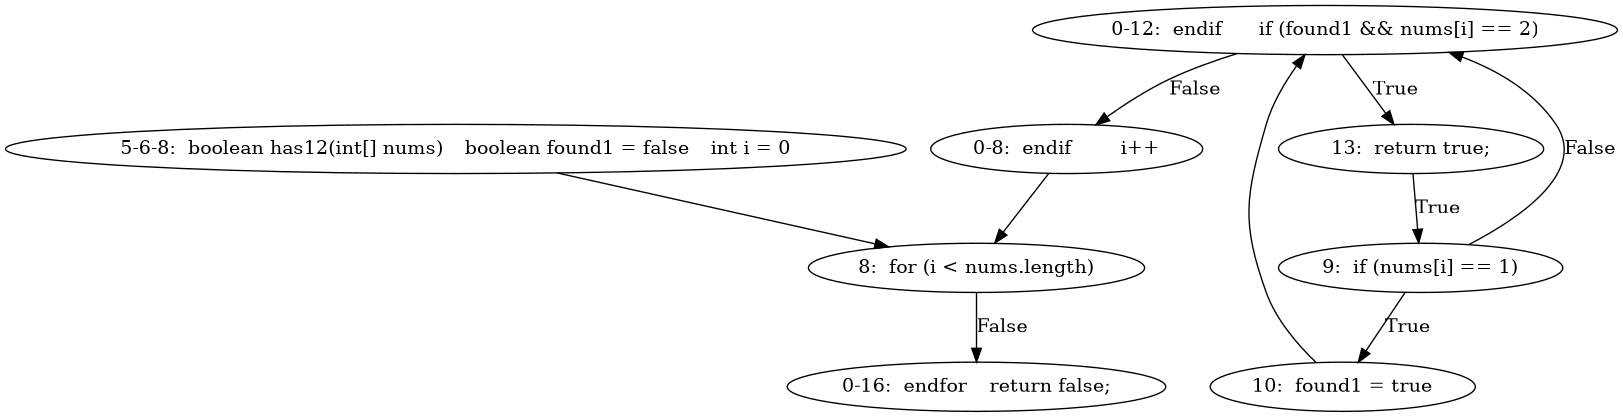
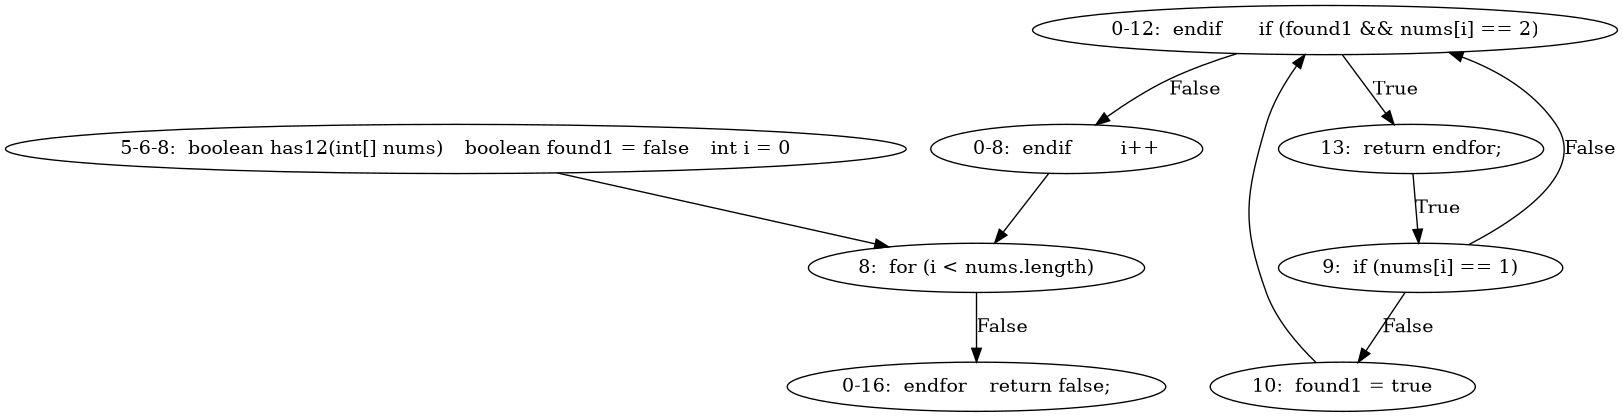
node "13:  return true;": label "13:  return true;" -> "13:  return endfor;"
edge "9:  if (nums[i] == 1)" -> "10:  found1 = true": label "True" -> "False"
